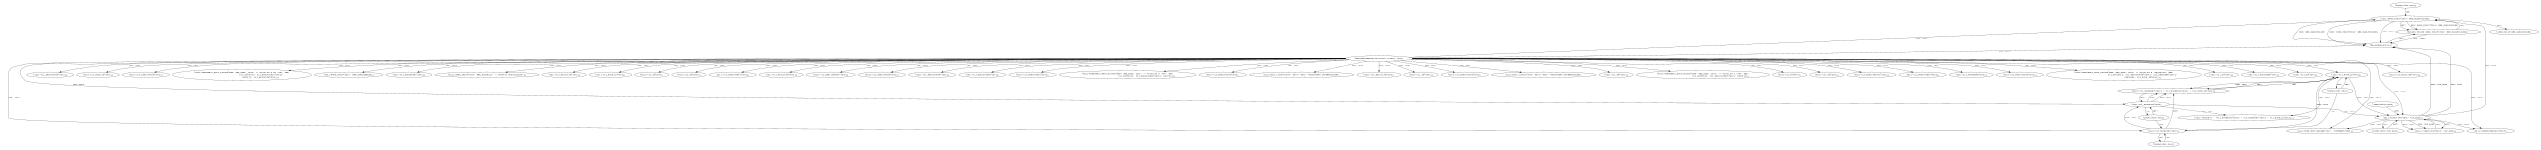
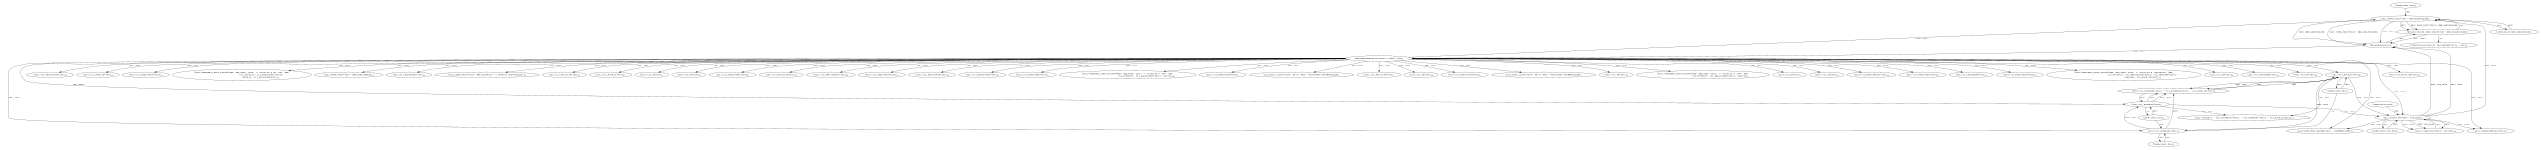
edge "(Identifier,ERR_SASLTOOLONG)" -> "(Call,send_reply(cptr, ERR_SASLTOOLONG))": added, label "AST:"
node "(ControlStructure,if (strlen(parv[1]) > 400))": added
edge "(MethodParameterIn,struct Client* cptr)" -> "(MethodReturn,int)": reversed
